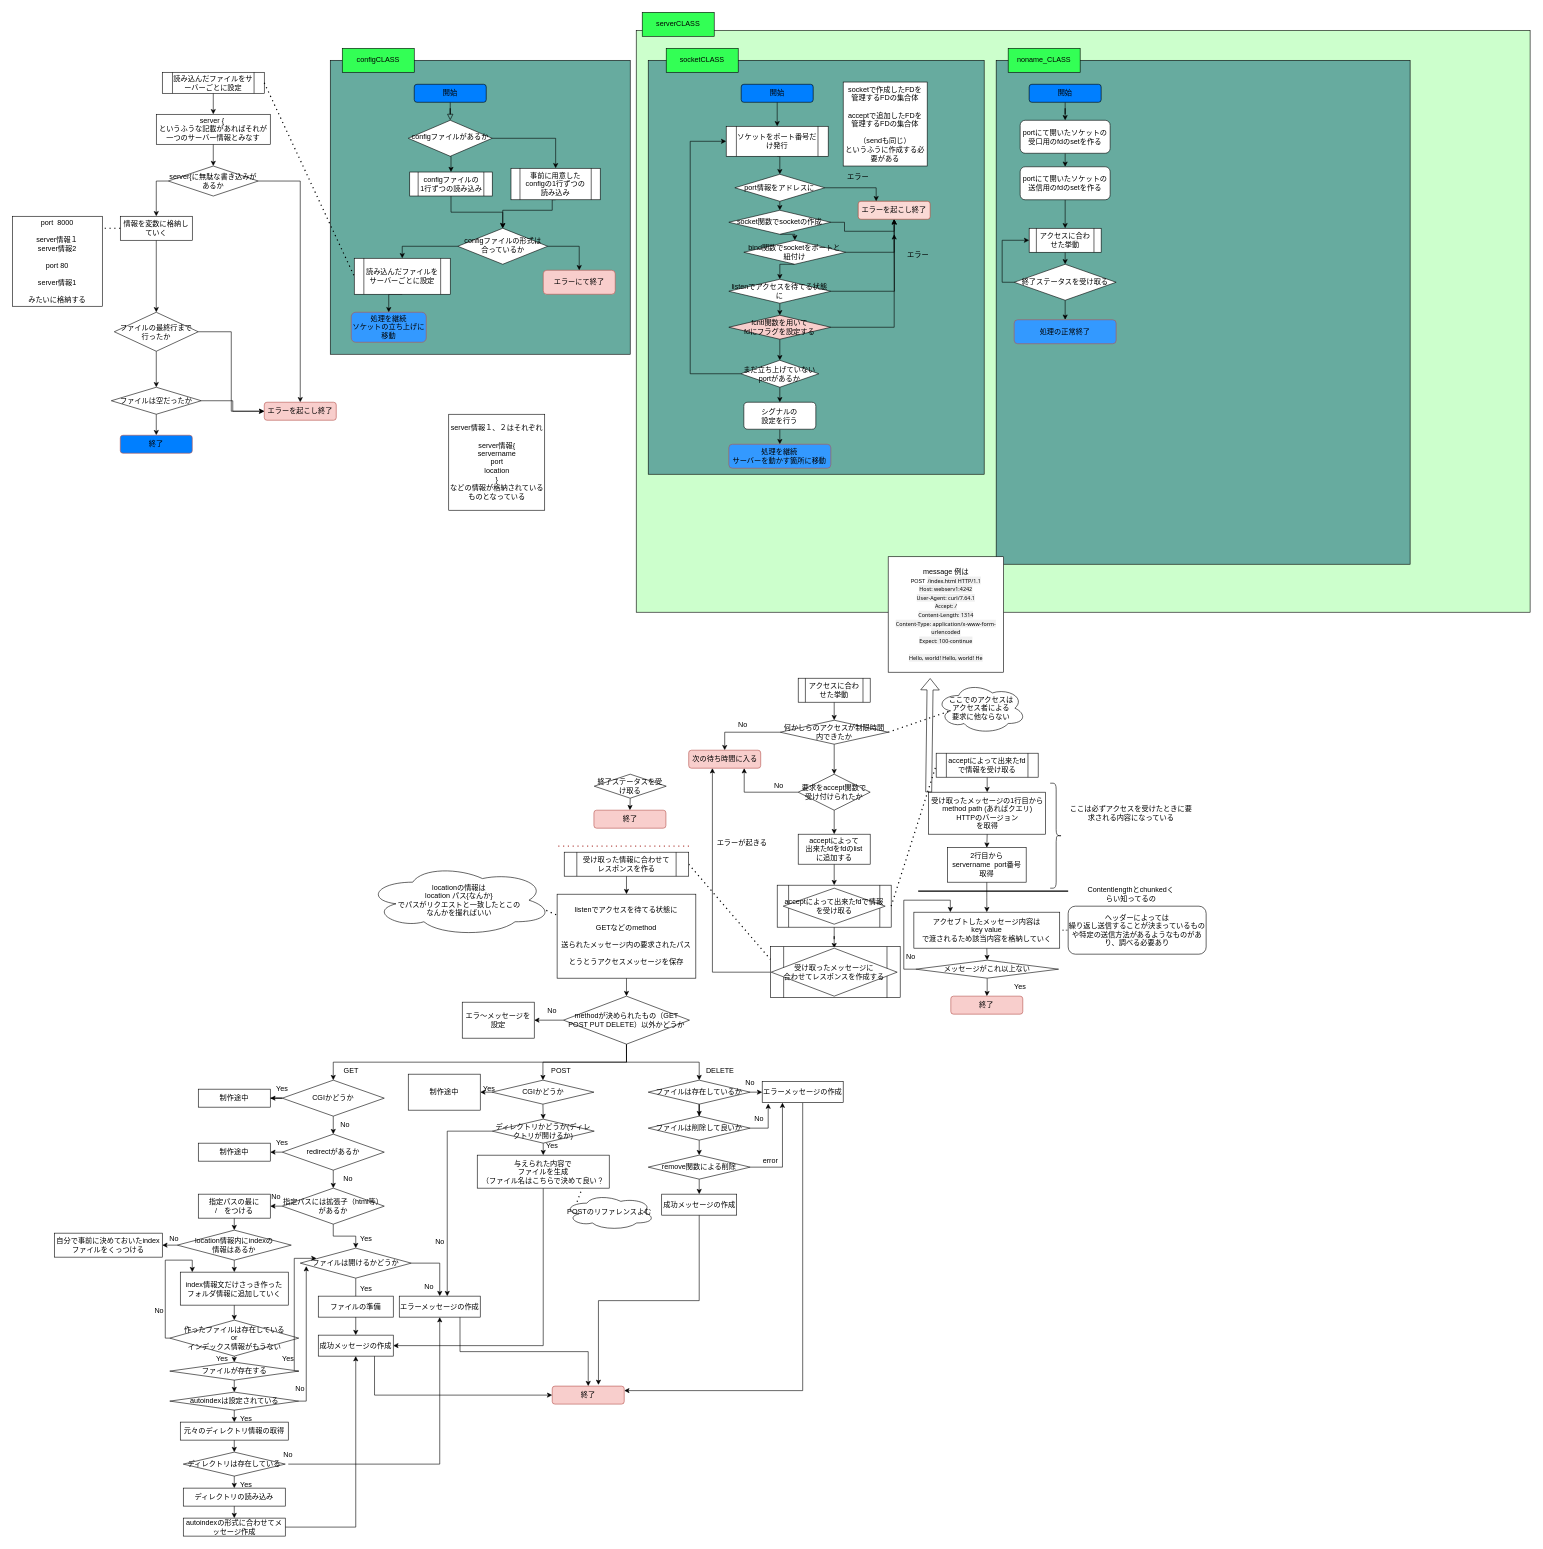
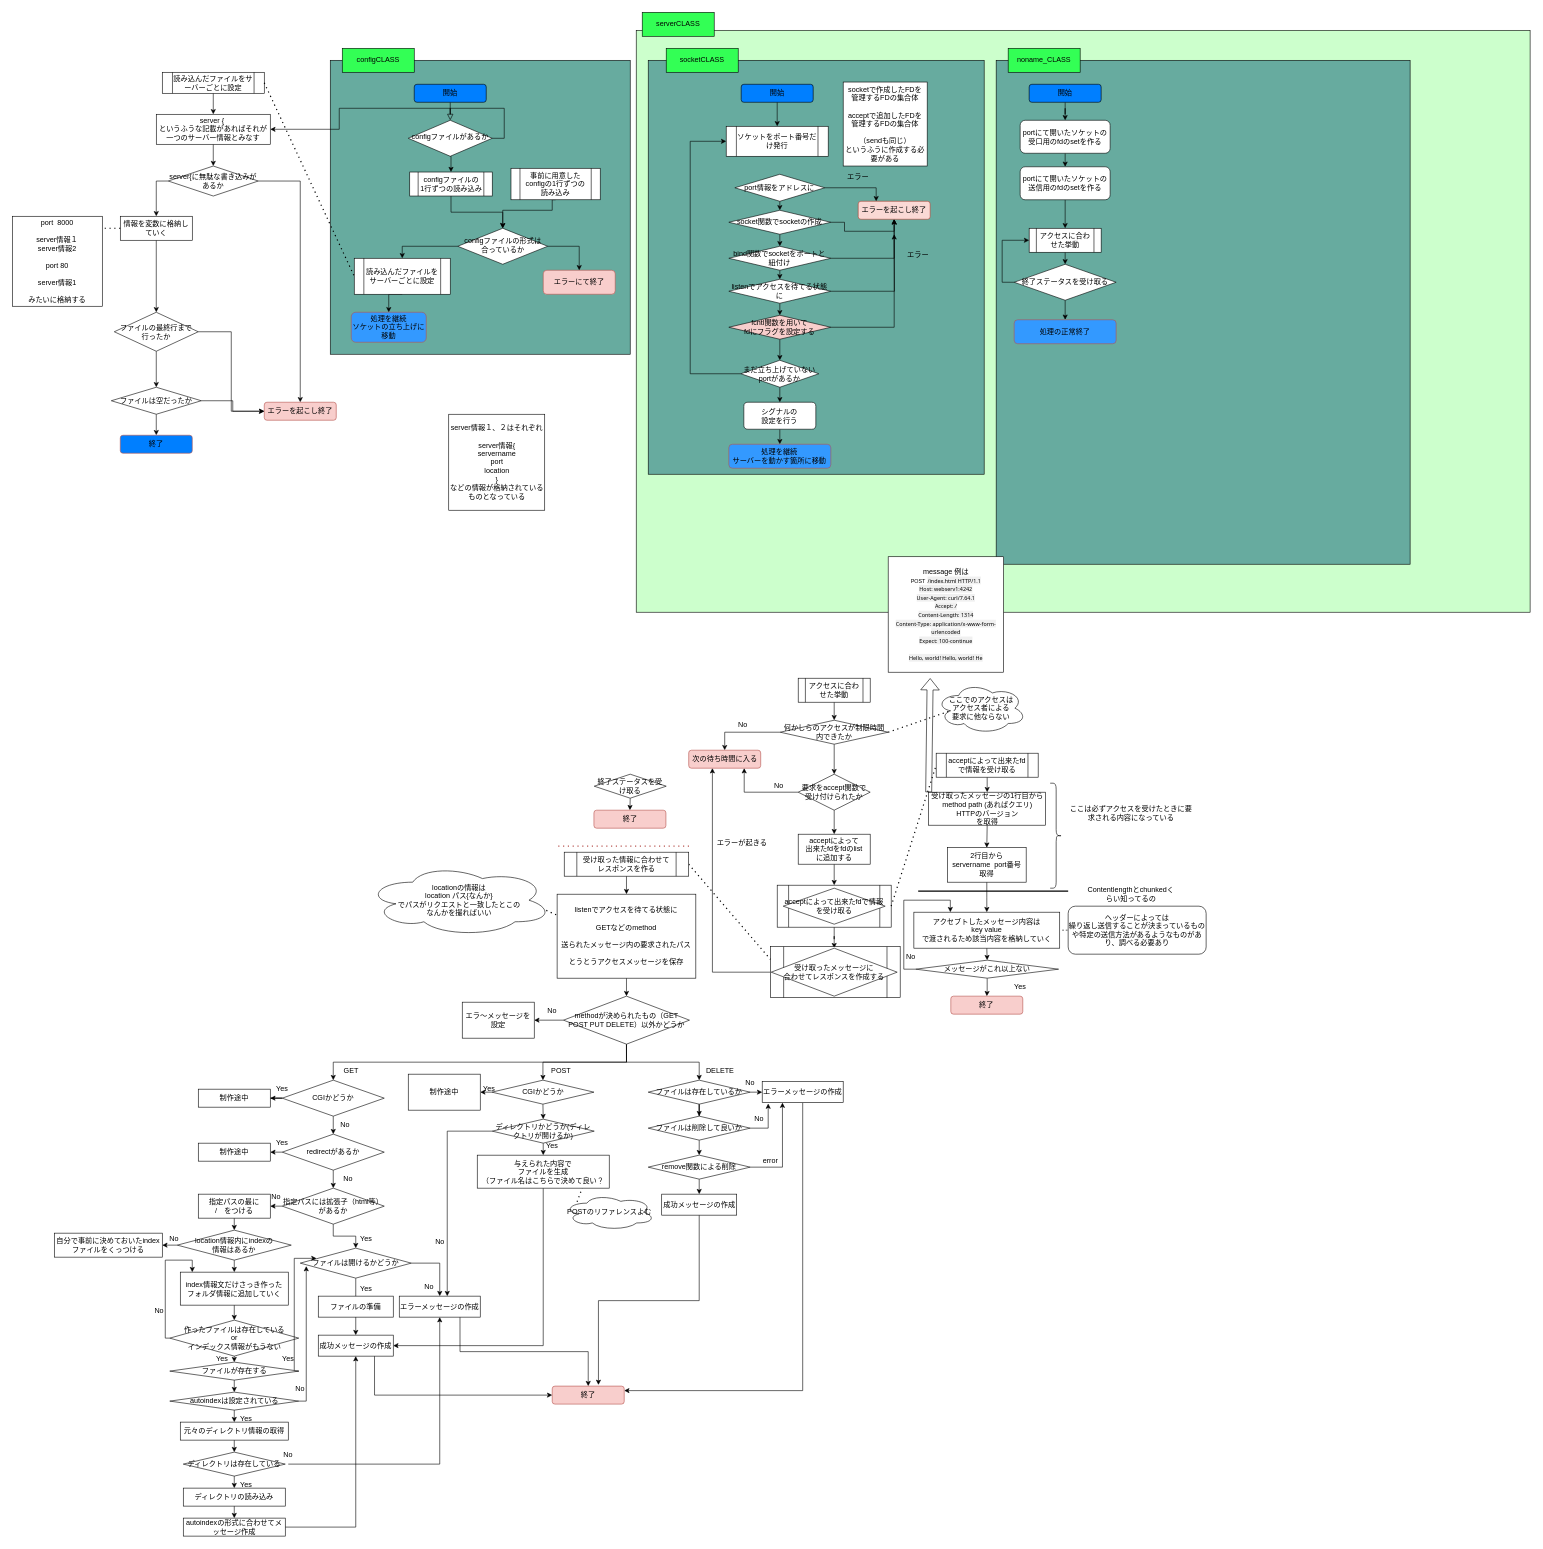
edge "configファイルがあるか" -> "事前に用意した configの1行ずつの 読み込み": now "configファイルがあるか" -> "server { というふうな記載があればそれが一つのサーバー情報とみなす"
edge "ソケットをポート番号だけ発行" -> "port情報をアドレスに": removed
node "bind関数でsocketをポートと 紐付け": moved (795, 252) -> (780, 258)
node "受け取ったメッセージの1行目から method path (あればクエリ) HTTPのバージョン を取得": size 117x42 -> 117x33
